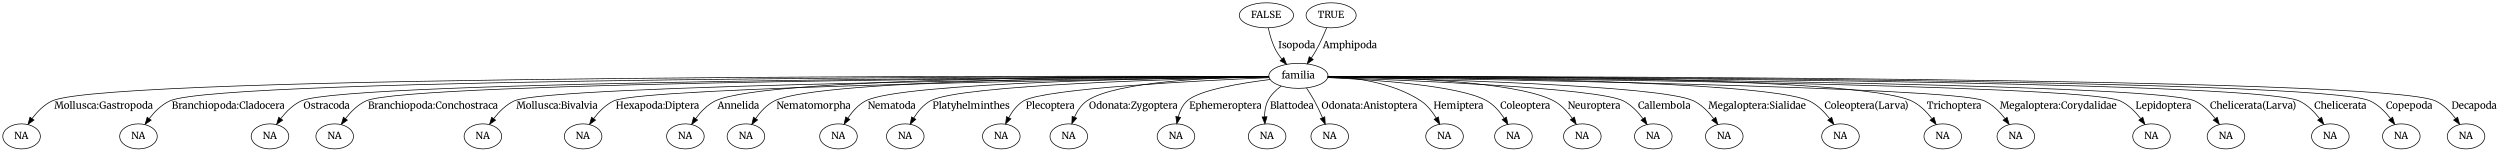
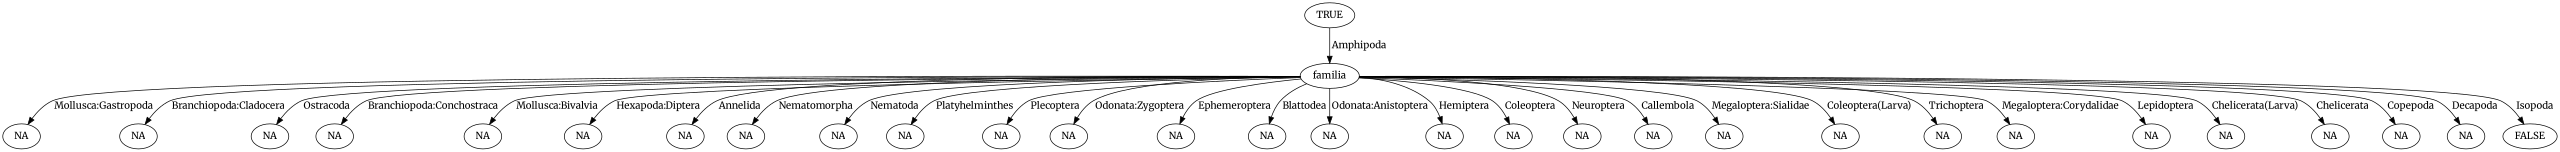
edge "FALSE" -> "familia": reversed
